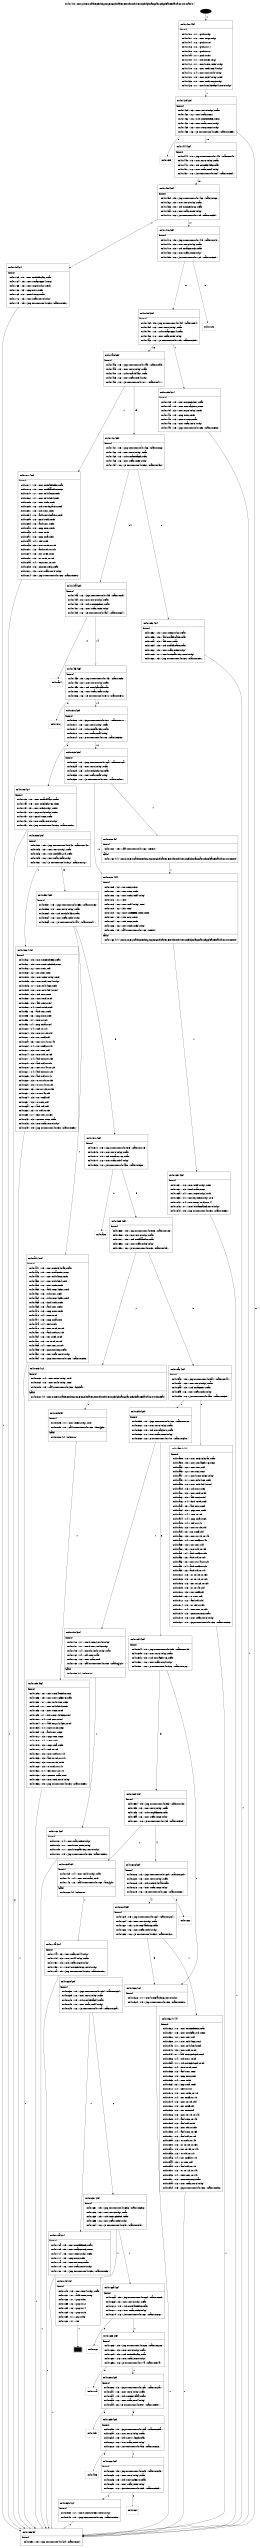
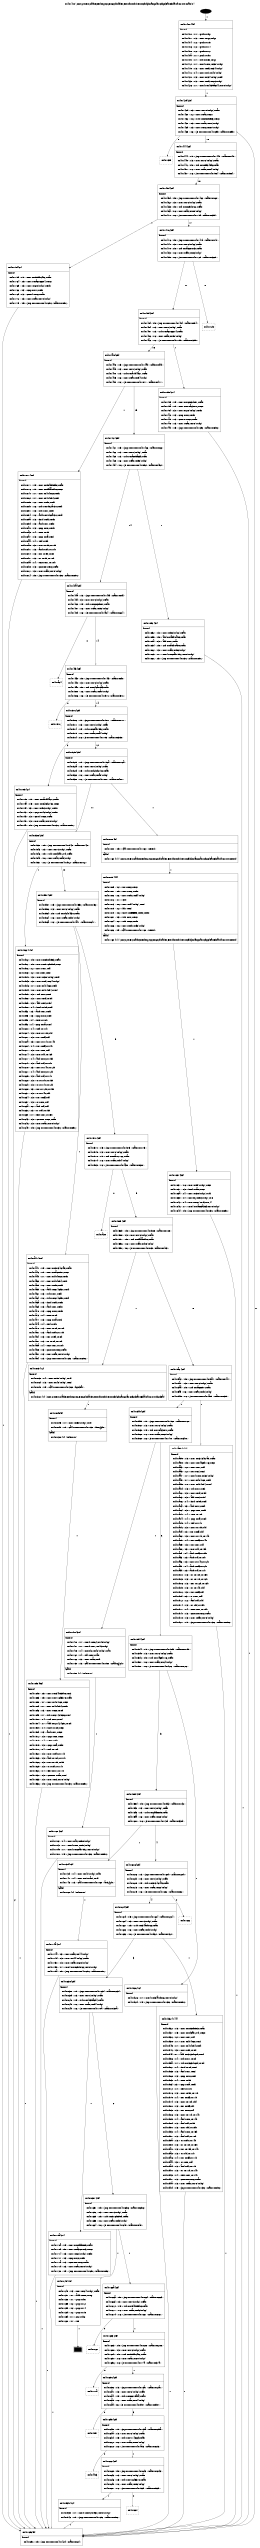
edge "0x401525 [25]" -> "0x401805 [44]": now "0x401525 [25]" -> "0x40153e [25]"
edge "0x40161f [25]" -> "0x401b26 [12]": now "0x40161f [25]" -> "0x401638 [25]"
